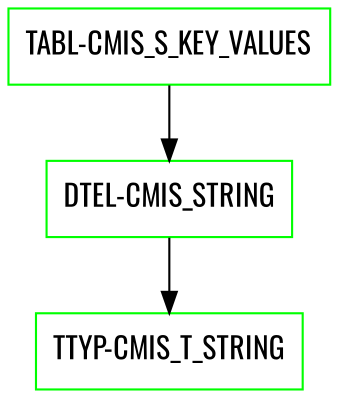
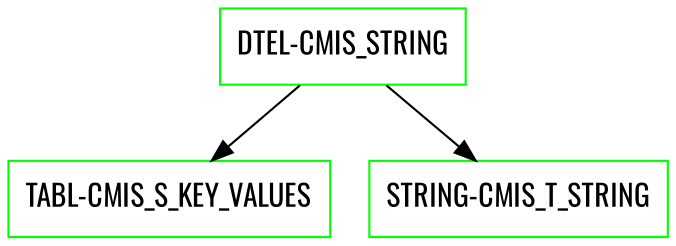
edge "TABL-CMIS_S_KEY_VALUES" -> "DTEL-CMIS_STRING": reversed
node "TTYP-CMIS_T_STRING": label "TTYP-CMIS_T_STRING" -> "STRING-CMIS_T_STRING"
